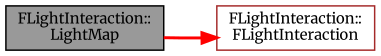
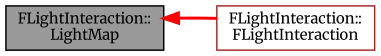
edge "FLightInteraction:: LightMap" -> "FLightInteraction:: FLightInteraction": reversed
